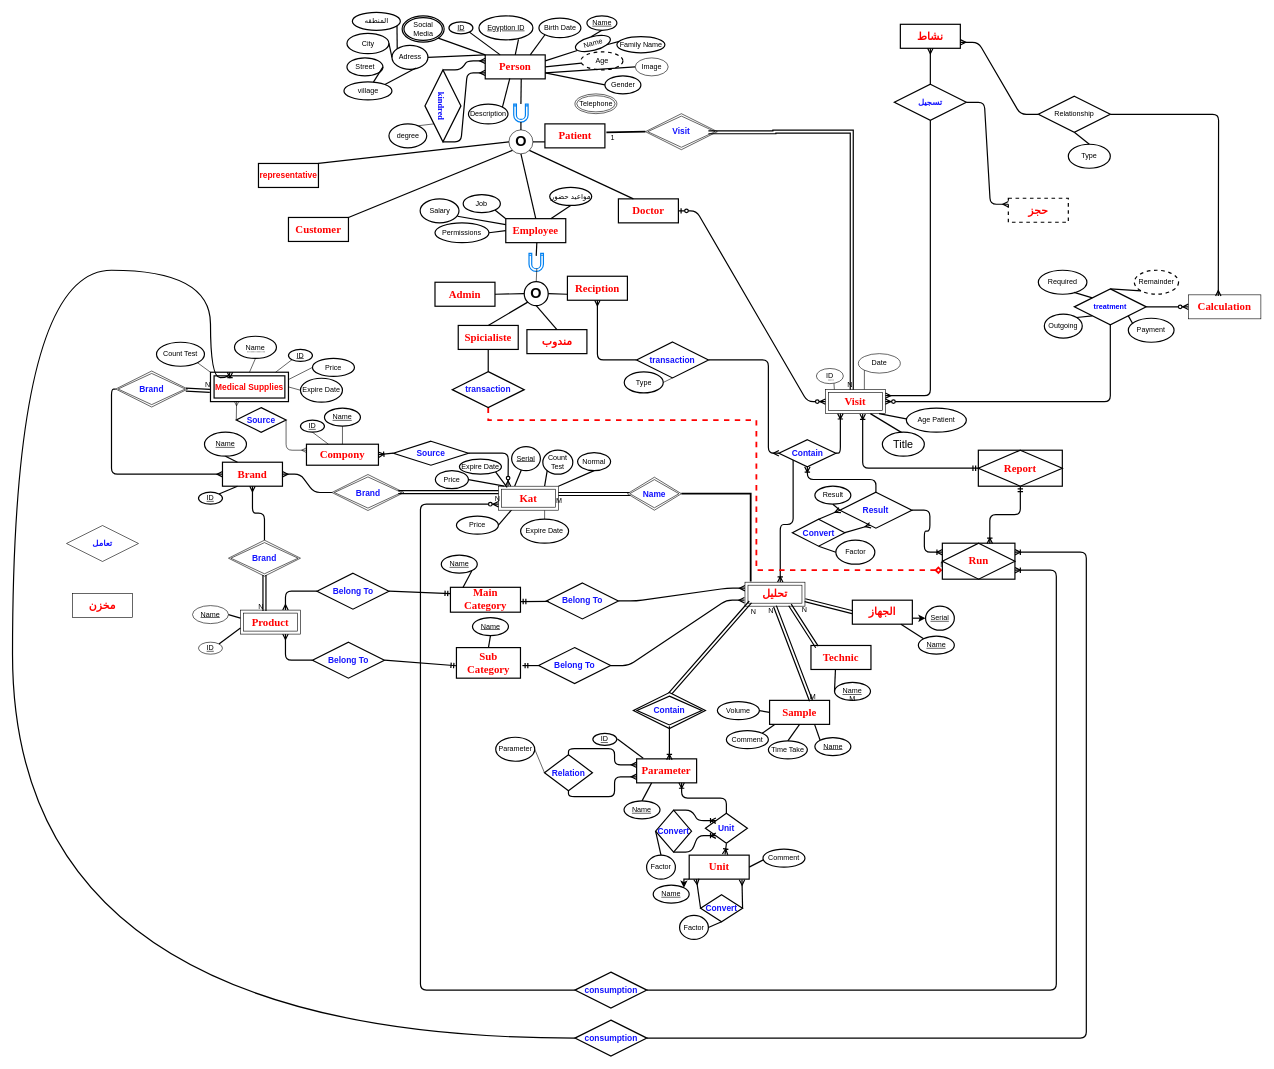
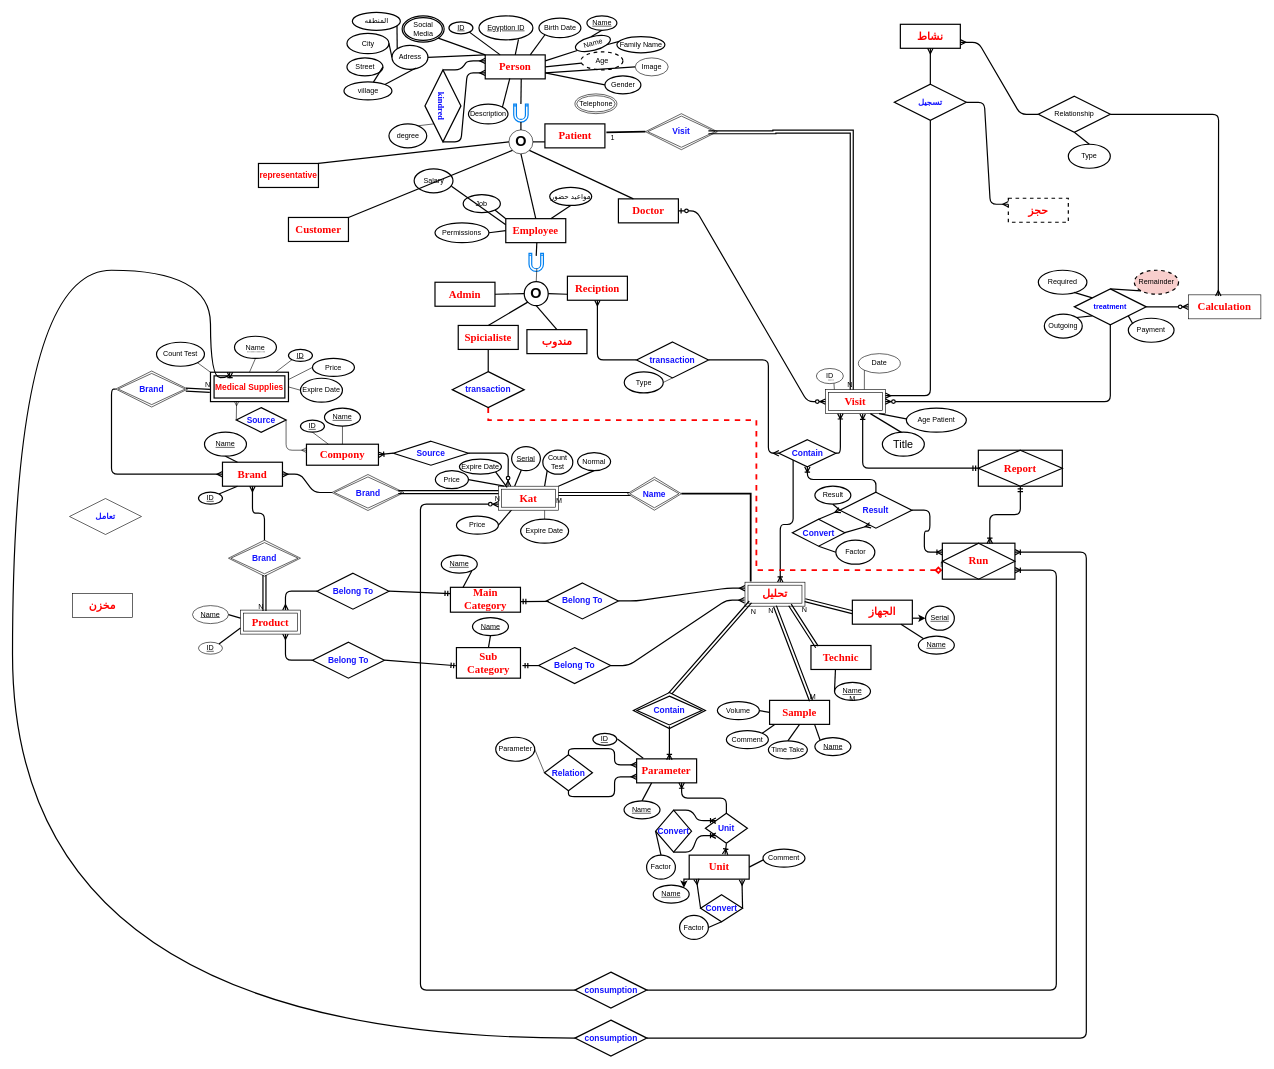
node "Salary": moved (439, 211) -> (433, 181)
node "Remainder": fillcolor #ffffff -> #f8cecc
node "تعامل": moved (102, 544) -> (105, 517)
